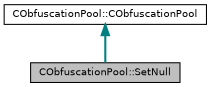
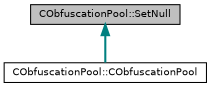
edge "CObfuscationPool::SetNull" -> "CObfuscationPool::CObfuscationPool": reversed
